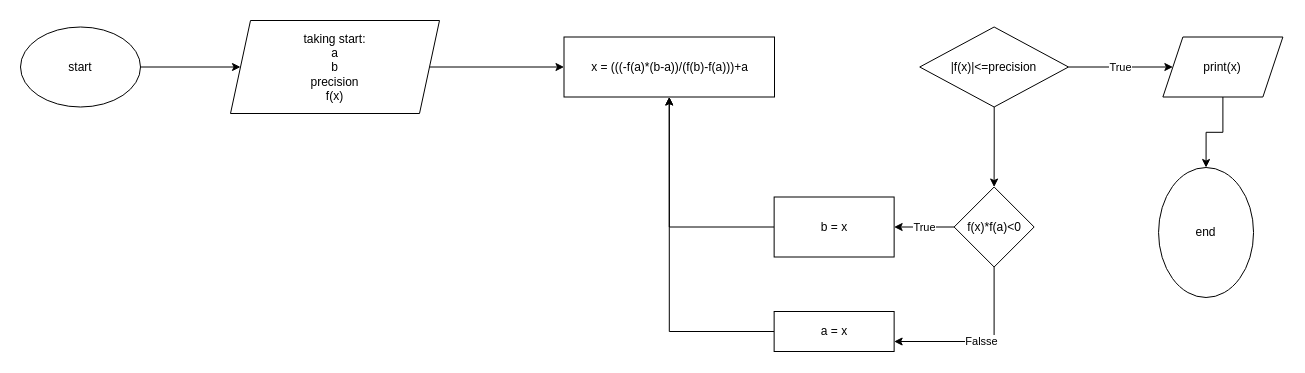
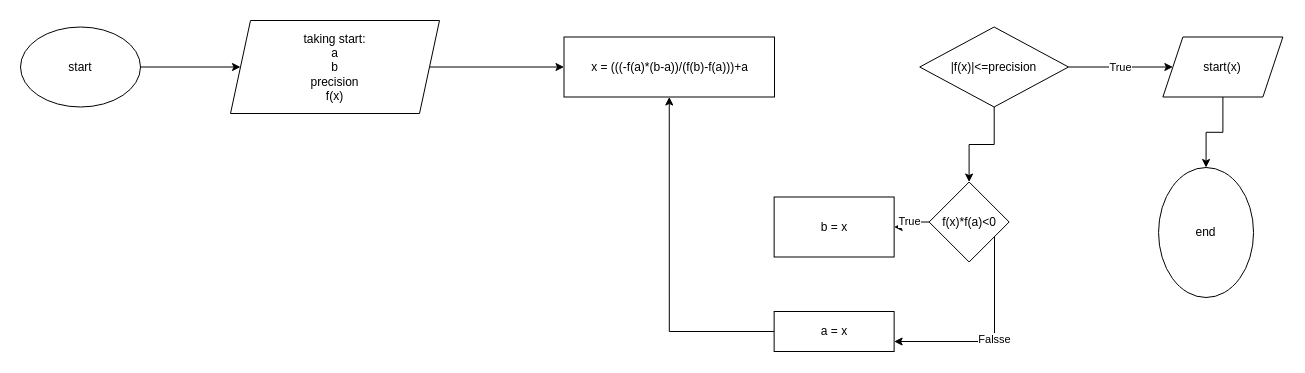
node "print(x)": label "print(x)" -> "start(x)"
edge "b = x" -> "x = (((-f(a)*(b-a))/(f(b)-f(a)))+a": removed
node "f(x)*f(a)<0": moved (994, 227) -> (969, 222)
